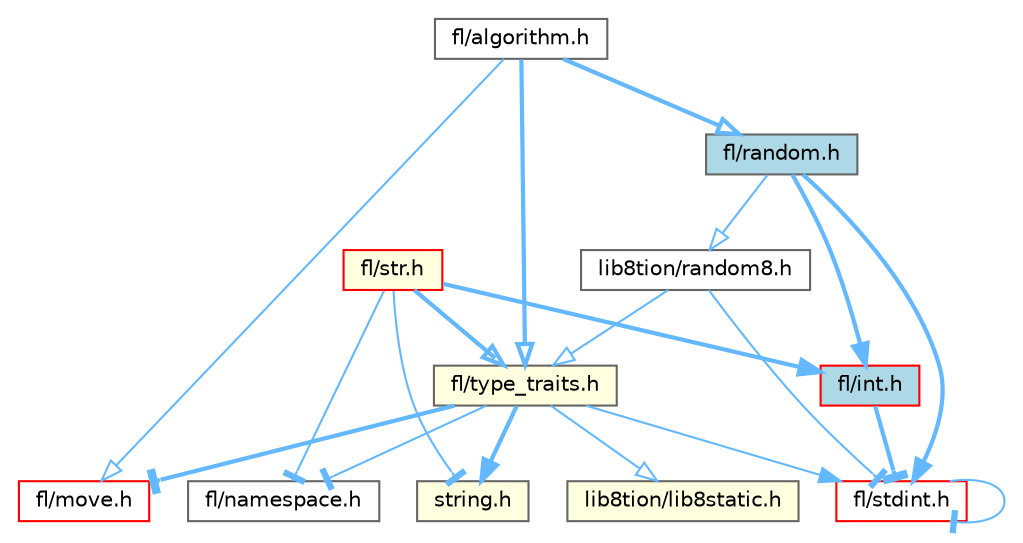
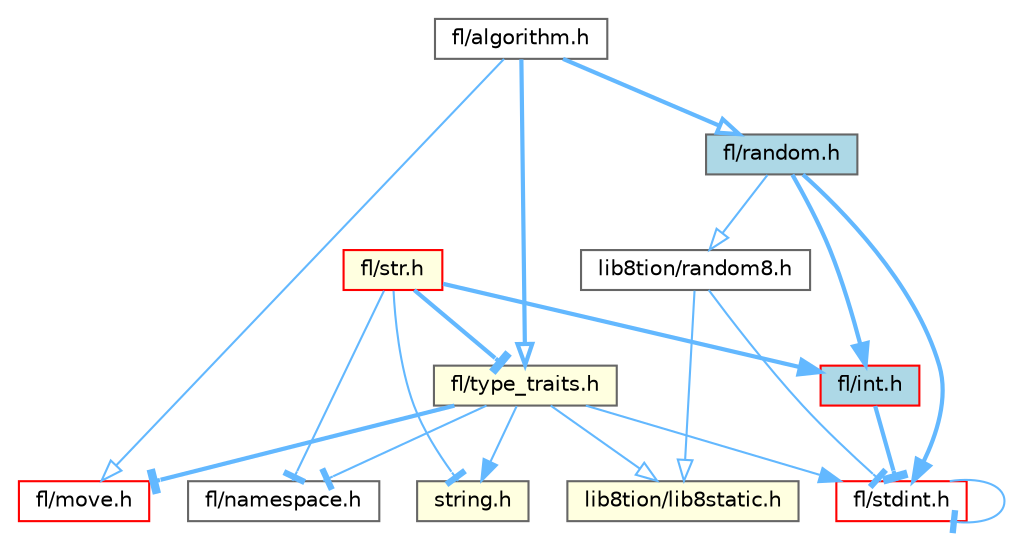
edge "lib8tion/random8.h" -> "fl/type_traits.h": now "lib8tion/random8.h" -> "lib8tion/lib8static.h"
edge "fl/str.h" -> "fl/type_traits.h": arrowhead onormal -> tee
edge "fl/type_traits.h" -> "string.h": style bold -> solid
